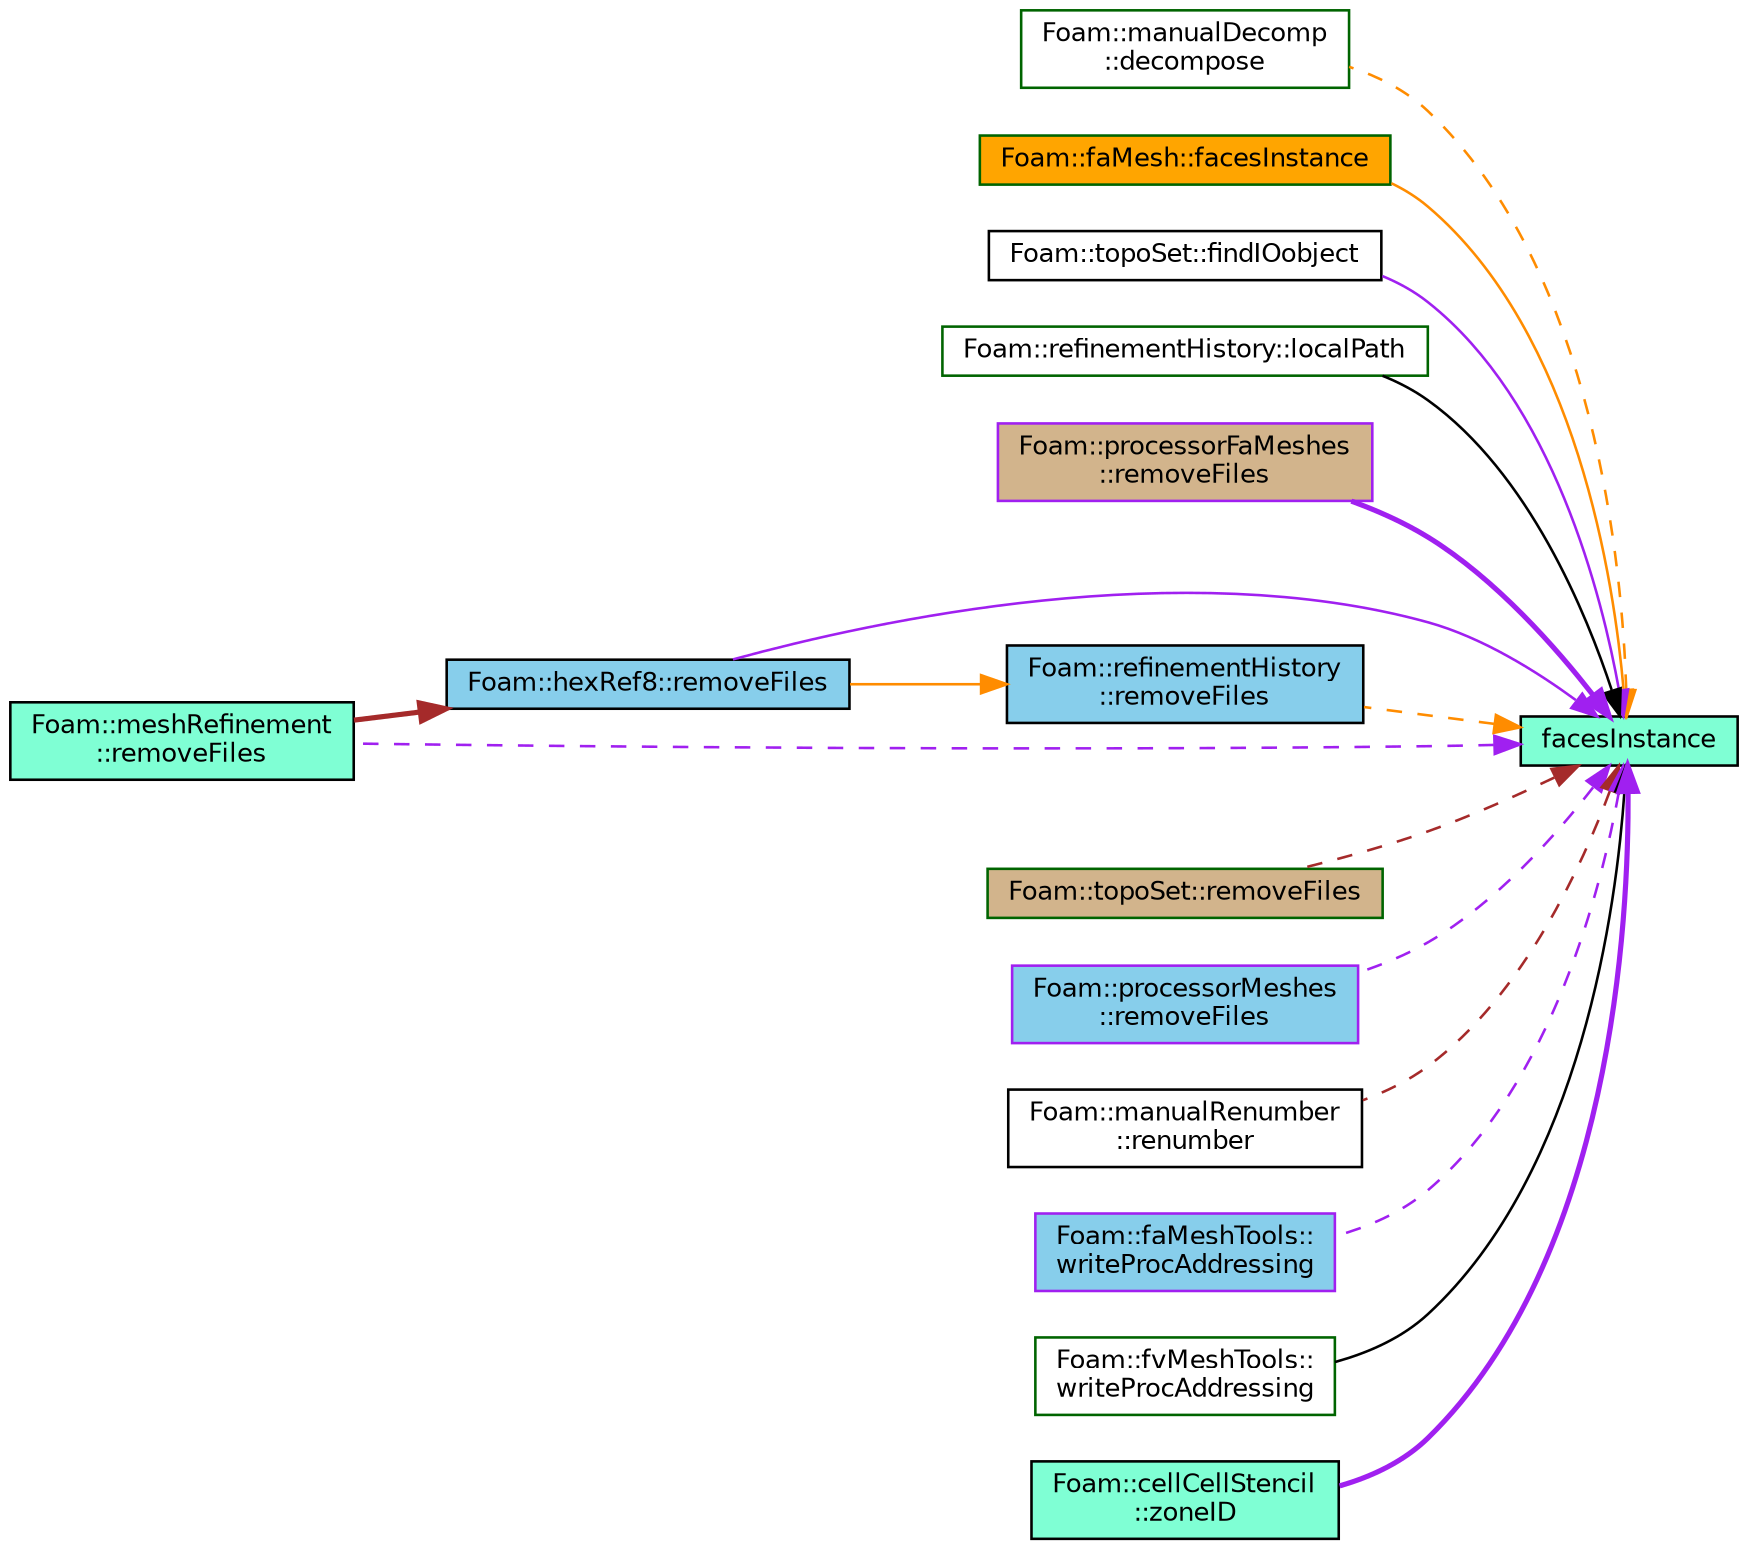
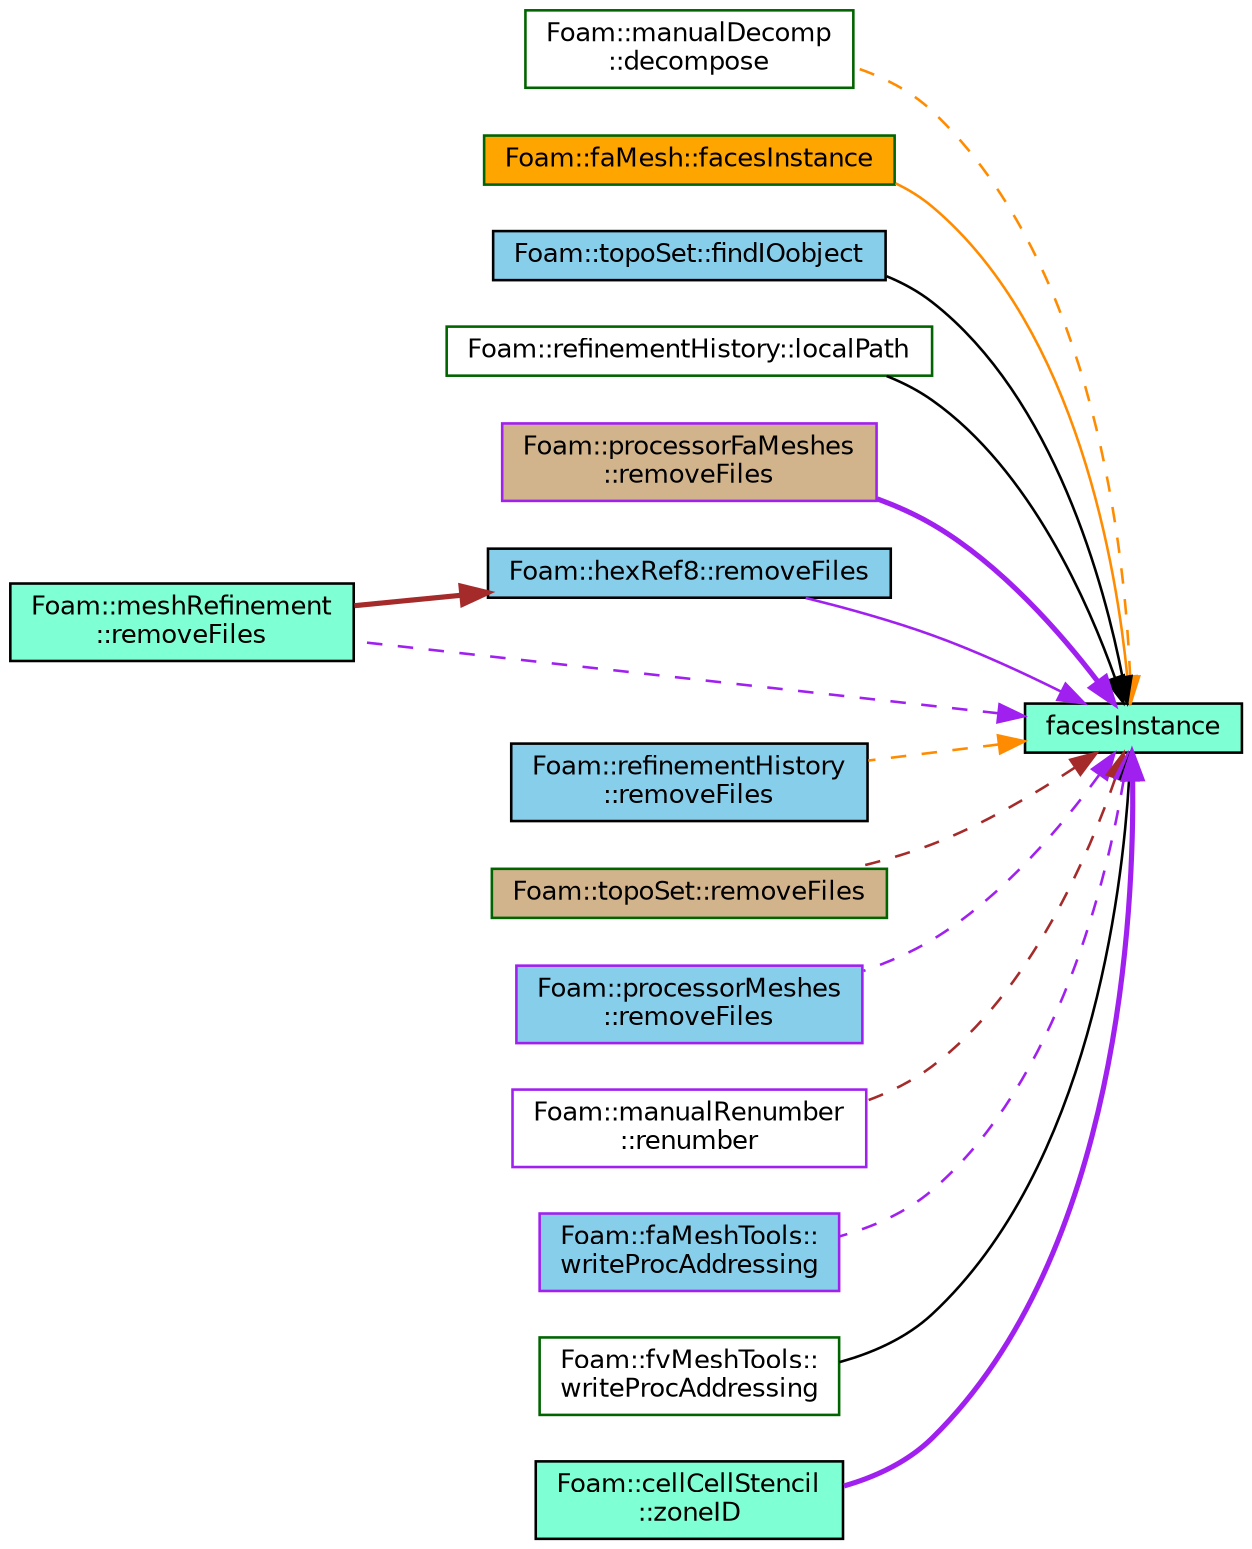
node "Foam::topoSet::findIOobject": fillcolor white -> skyblue
edge "Foam::topoSet::findIOobject" -> "facesInstance": color purple -> black
edge "Foam::hexRef8::removeFiles" -> "Foam::refinementHistory ::removeFiles": removed
node "Foam::manualRenumber ::renumber": color black -> purple
